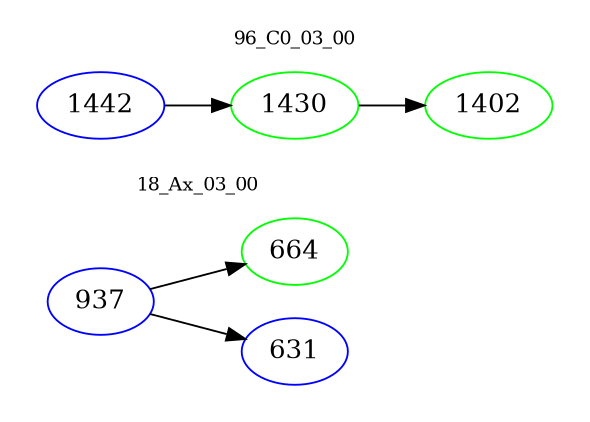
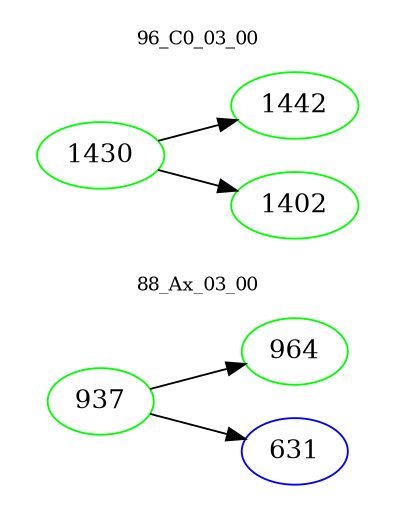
node "1442": color blue -> green
edge "1442" -> "1430": reversed
cluster "18_Ax_03_00": label "18_Ax_03_00" -> "88_Ax_03_00"
node "664": label "664" -> "964"
node "937": color blue -> green
